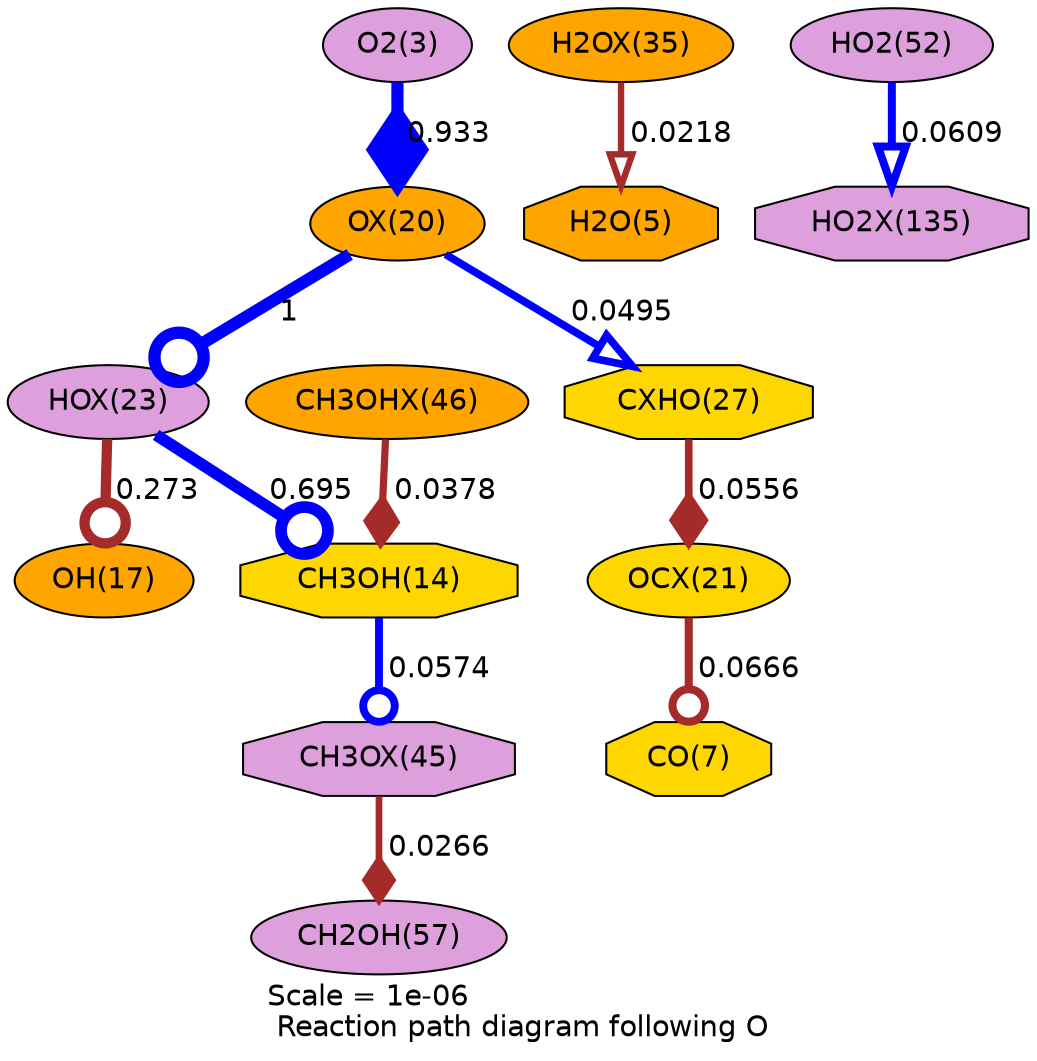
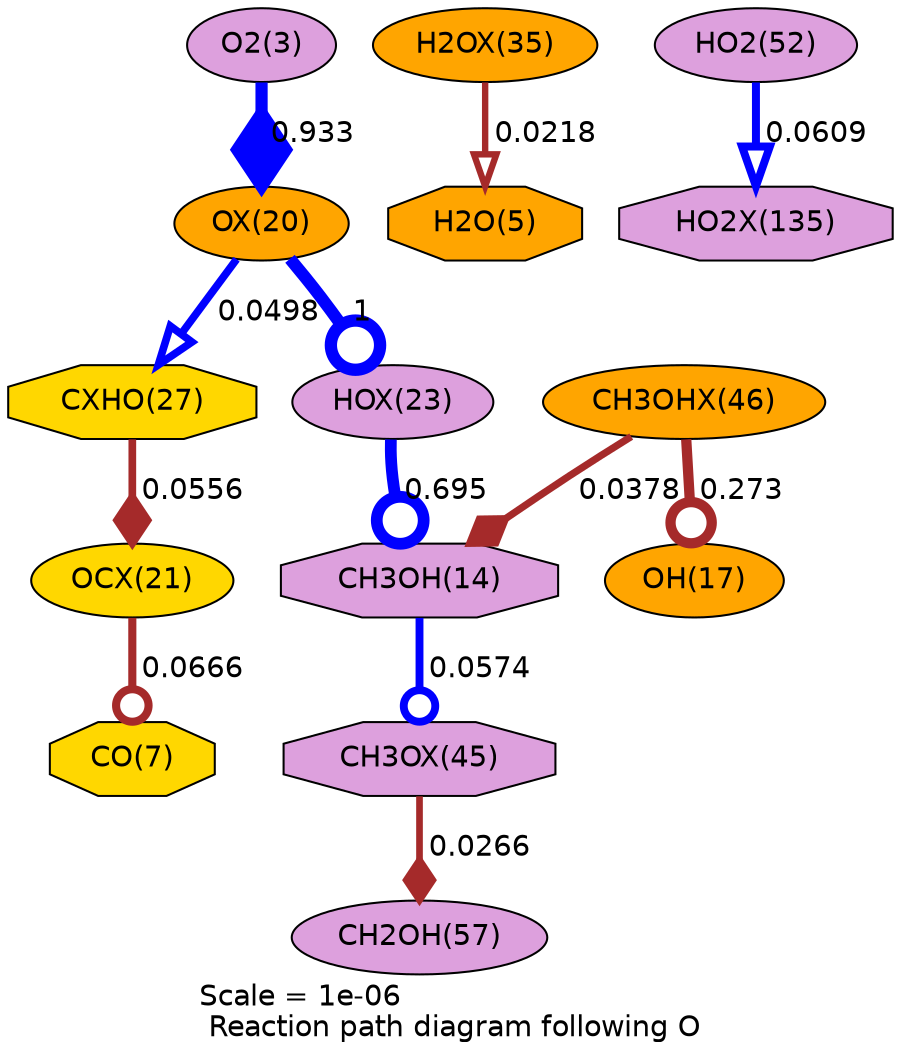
edge "OX(20)" -> "CXHO(27)": label " 0.0495" -> " 0.0498"
edge "HOX(23)" -> "OH(17)": now "CH3OHX(46)" -> "OH(17)"
node "CH3OH(14)": fillcolor gold -> plum
